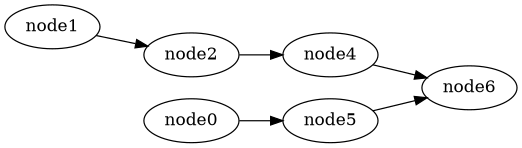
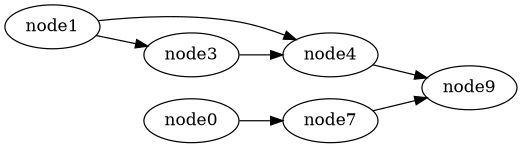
edge "node1" -> "node4": added
node "node2": label "node2" -> "node3"
node "node6": label "node6" -> "node9"
node "node5": label "node5" -> "node7"
